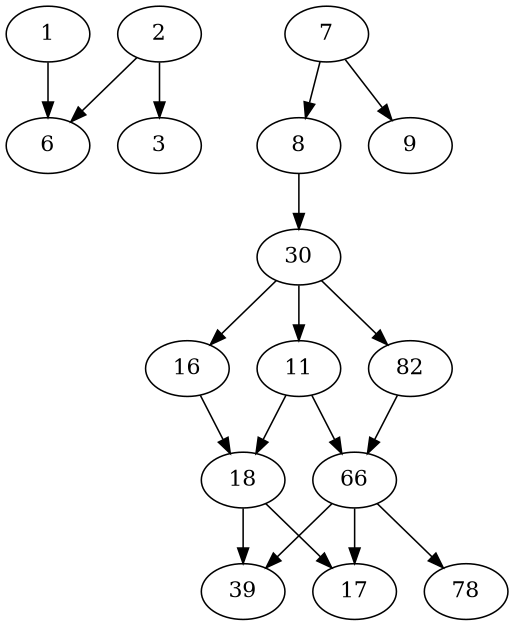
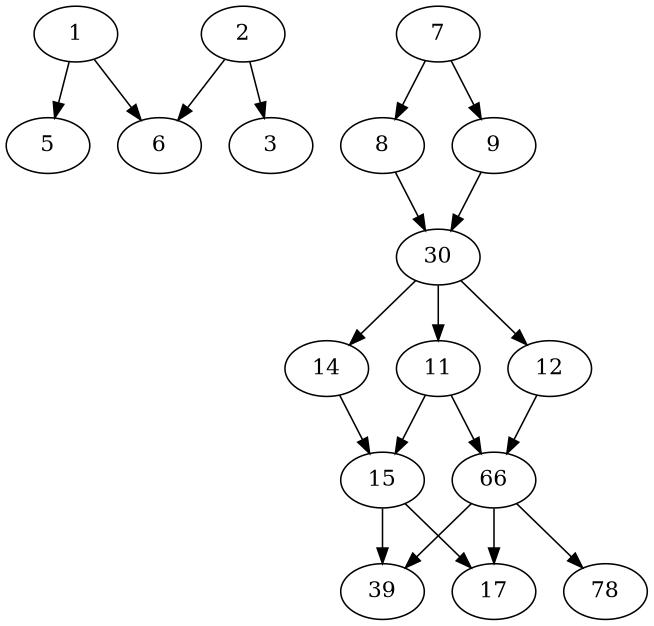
node "5": added
edge "9" -> "30": added
node "16": label "16" -> "14"
node "82": label "82" -> "12"
node "18": label "18" -> "15"
